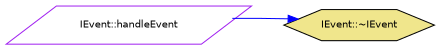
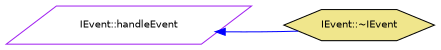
edge "IEvent::handleEvent" -> "IEvent::~IEvent": reversed
